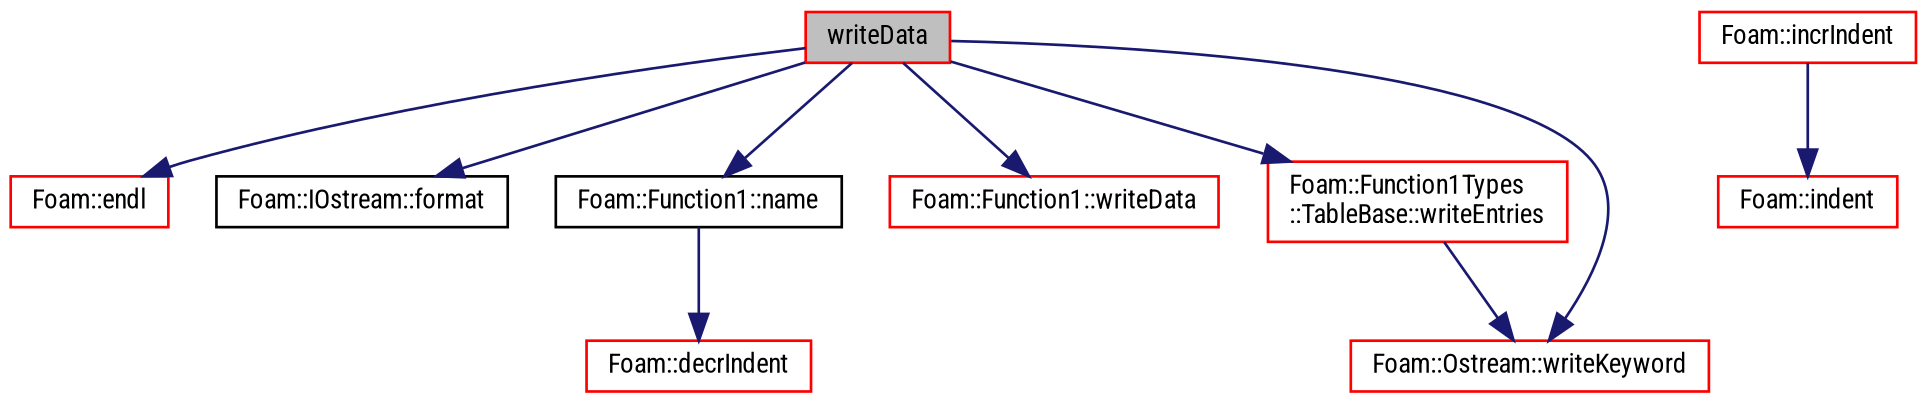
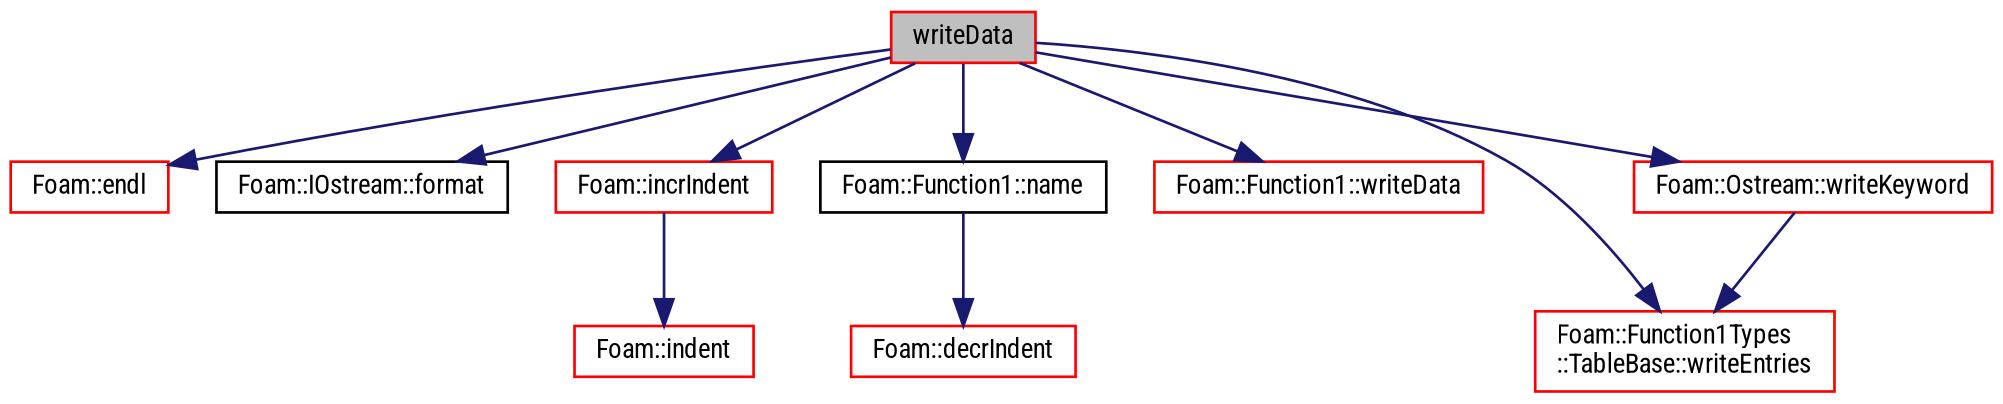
edge "writeData" -> "Foam::incrIndent": added
edge "Foam::Function1Types ::TableBase::writeEntries" -> "Foam::Ostream::writeKeyword": reversed
